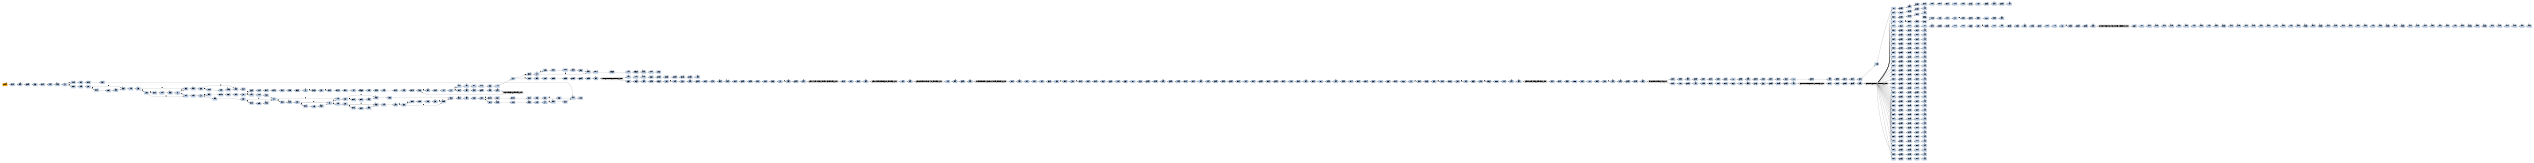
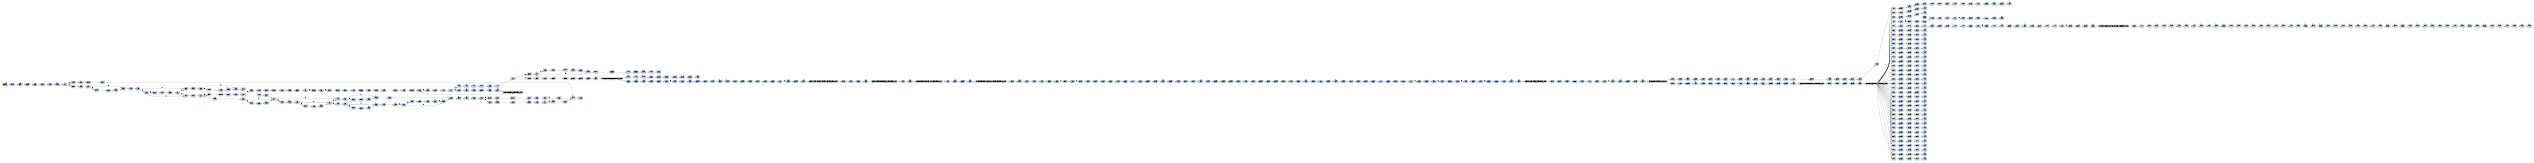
node "sarl": removed
